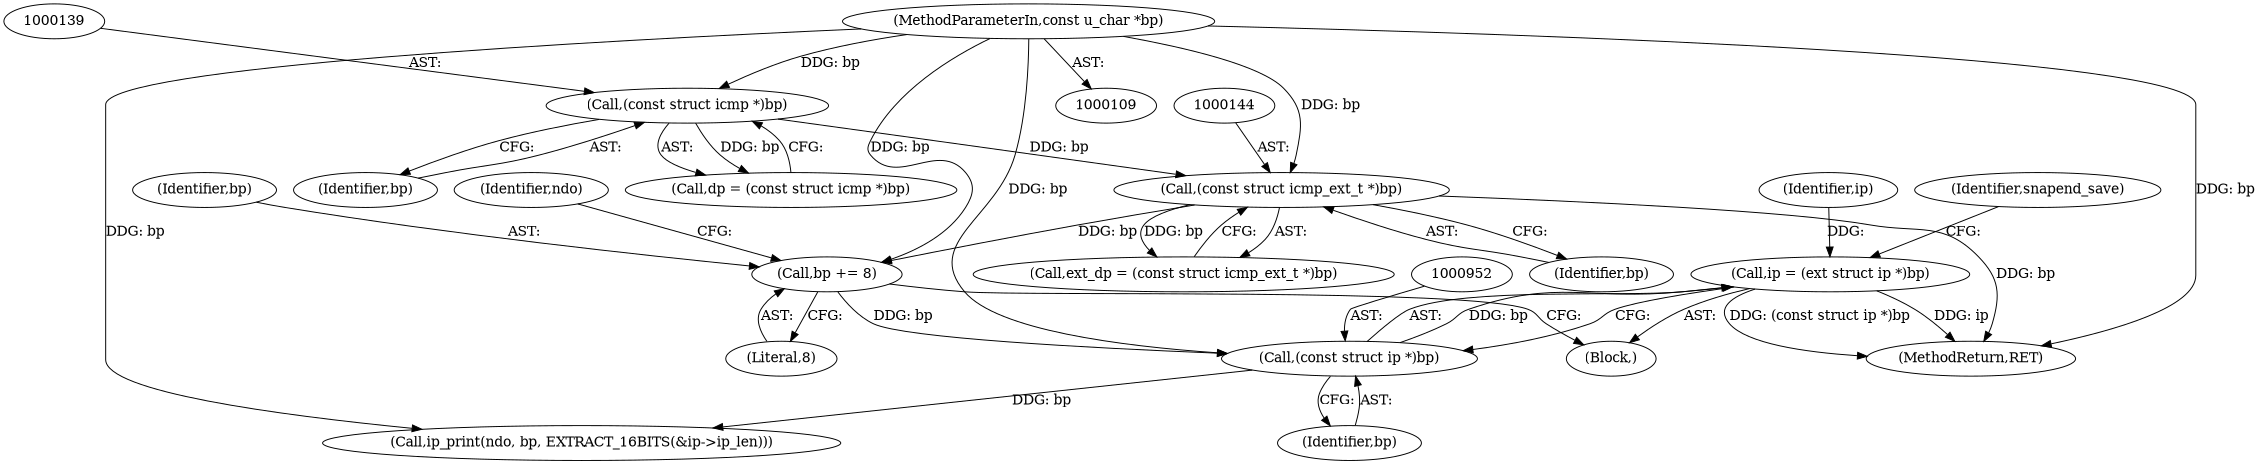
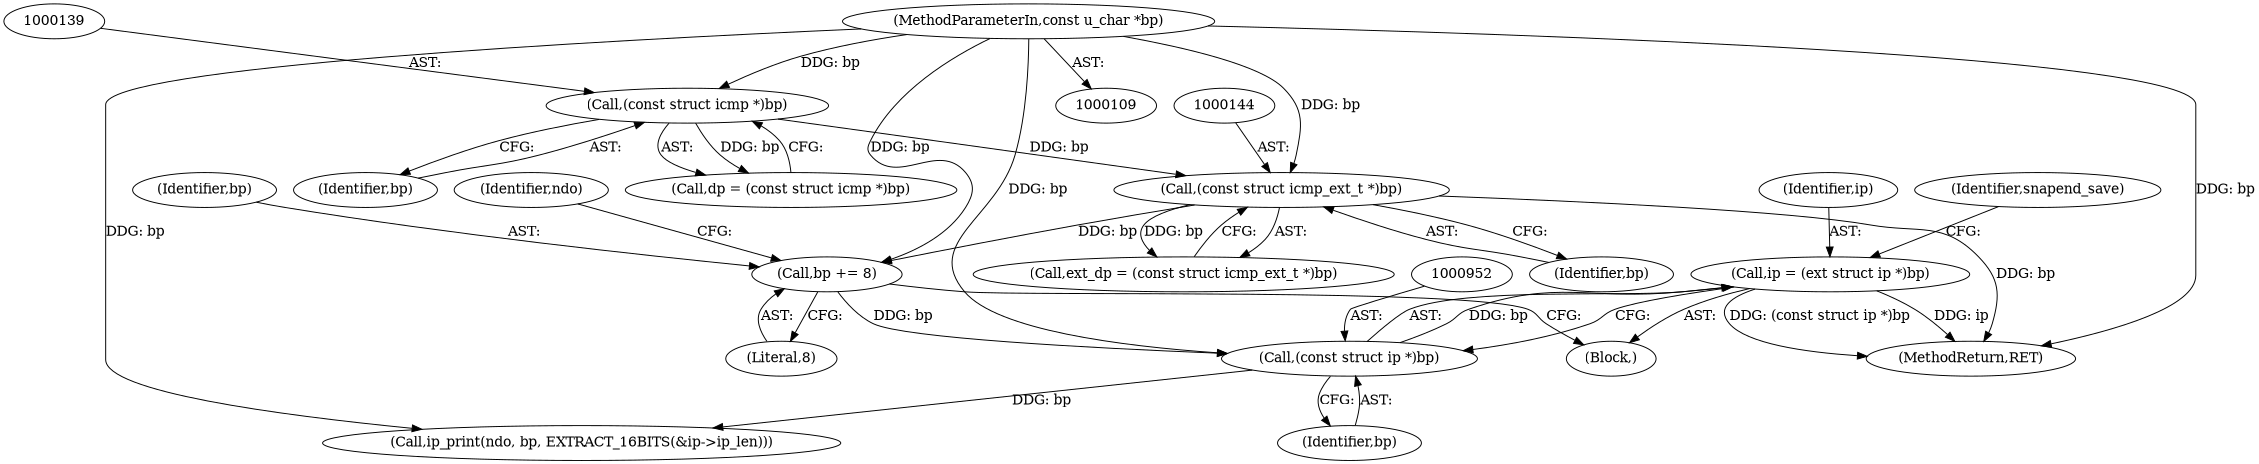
edge "(Identifier,ip)" -> "(Call,ip = (ext struct ip *)bp)": label "DDG: " -> "AST: "
